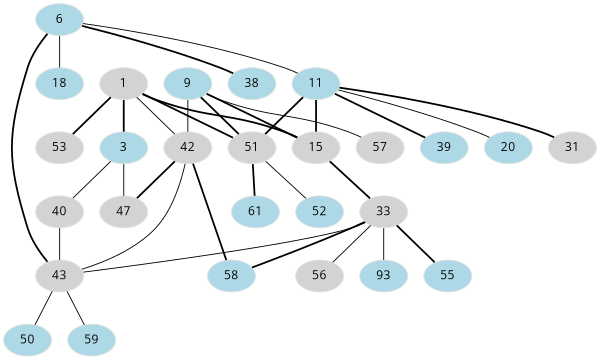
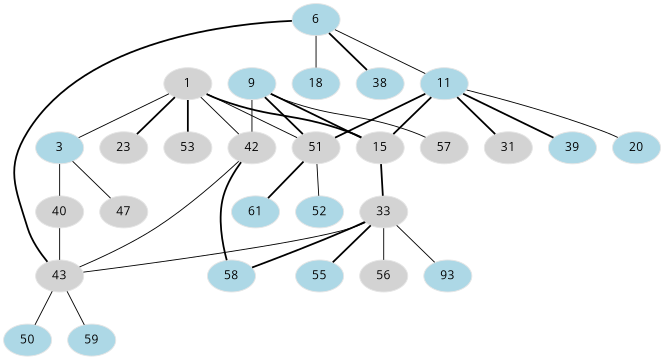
edge "1" -- "3": style bold -> solid
edge "1" -- "51": style bold -> solid
node "23": added
edge "42" -- "47": removed
